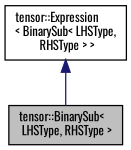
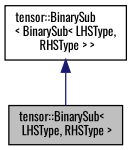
node "tensor::Expression < BinarySub< LHSType, RHSType > >": label "tensor::Expression < BinarySub< LHSType, RHSType > >" -> "tensor::BinarySub < BinarySub< LHSType, RHSType > >"
